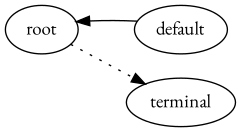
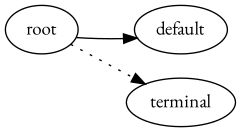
edge "default" -> "root": reversed
